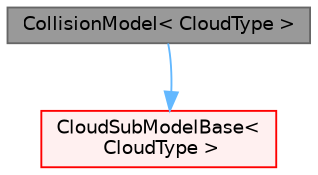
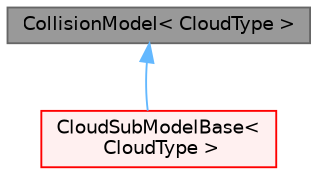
edge "CollisionModel< CloudType >" -> "CloudSubModelBase< CloudType >": reversed
